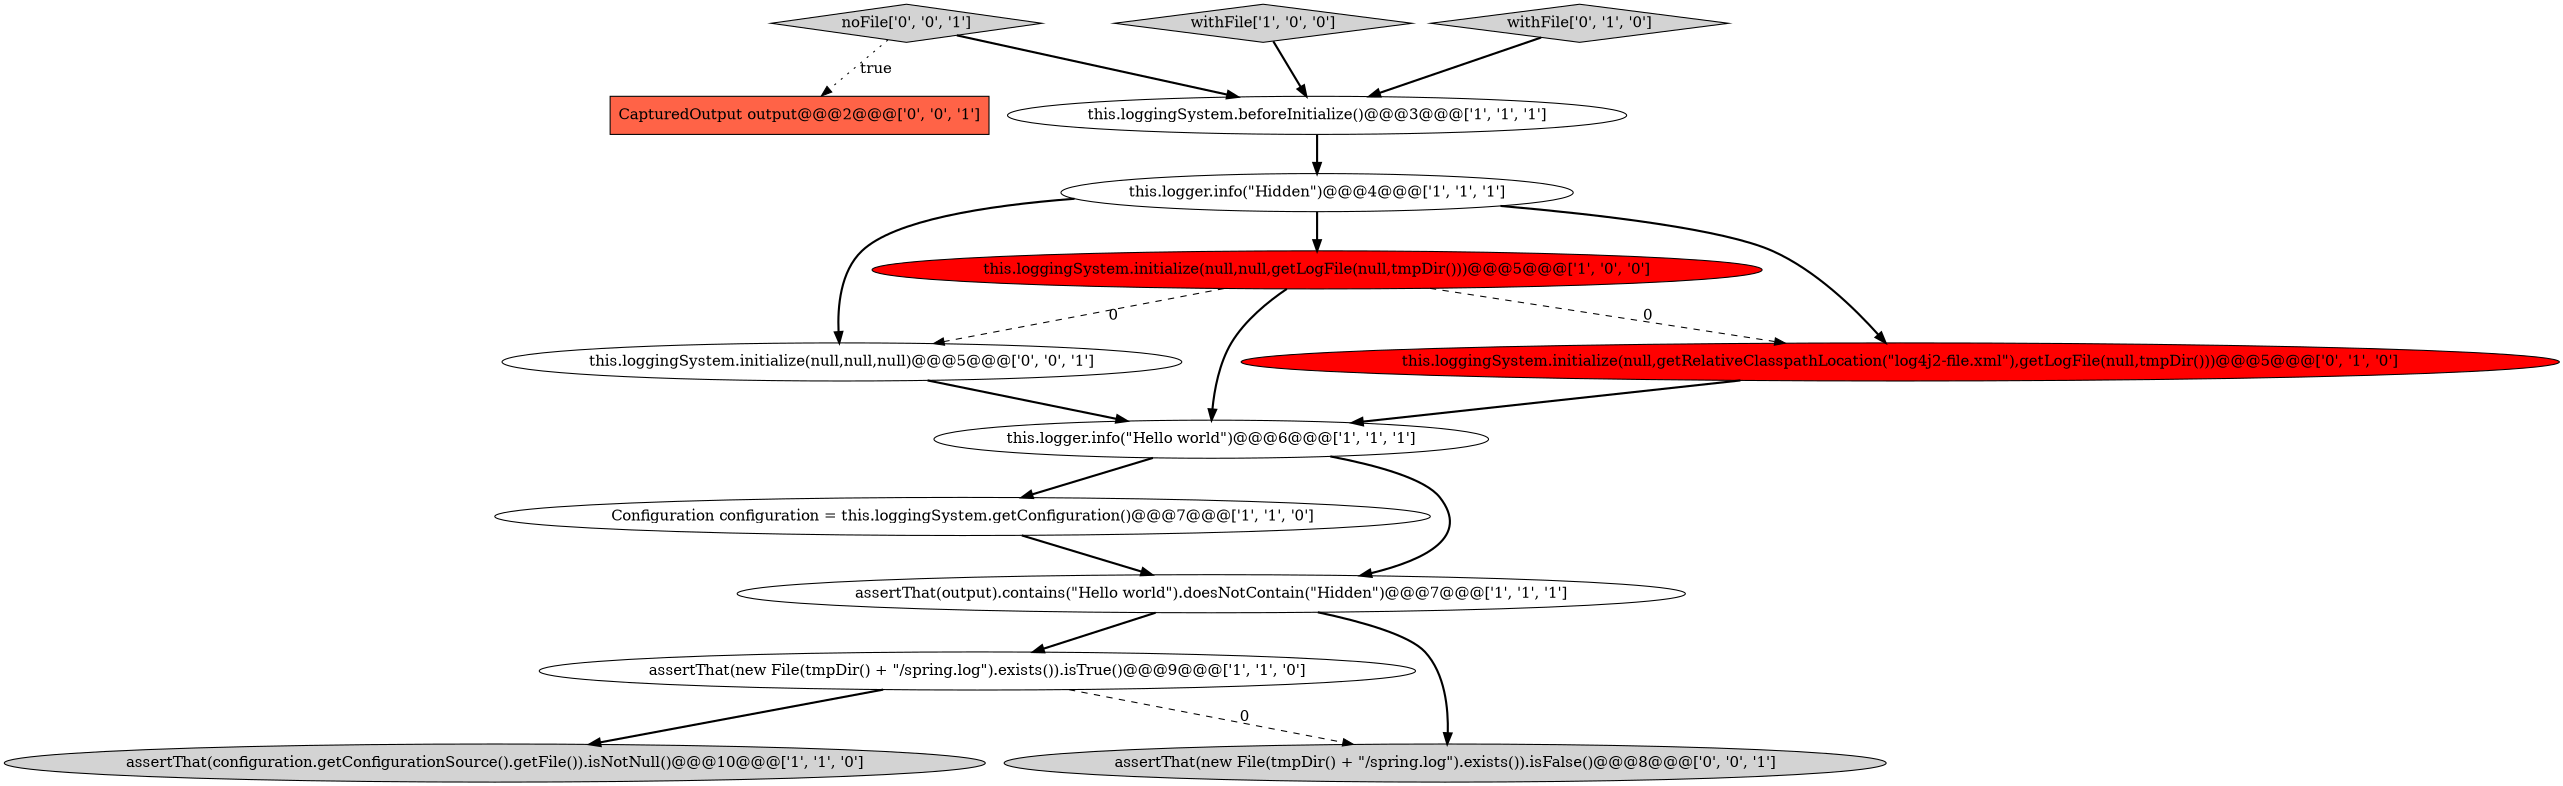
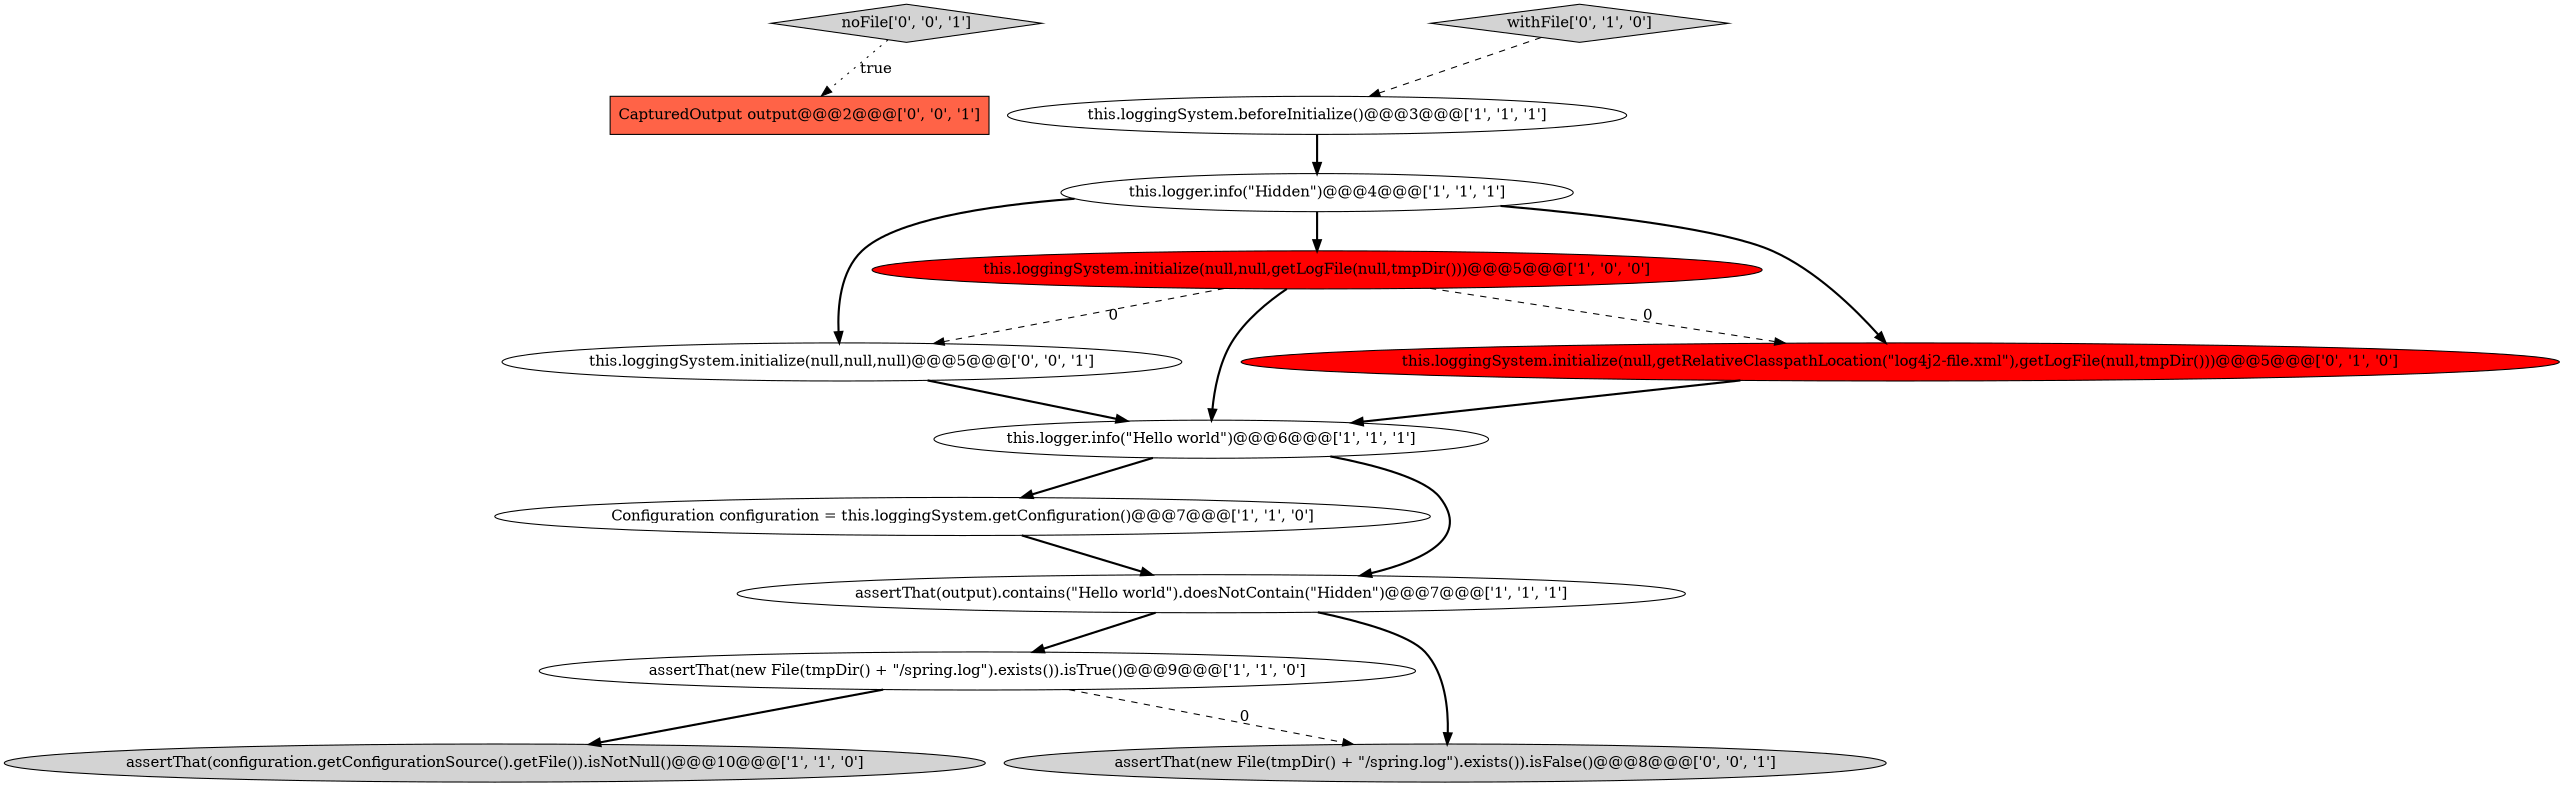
node "withFile['1', '0', '0']": removed
edge "noFile['0', '0', '1']" -> "this.loggingSystem.beforeInitialize()@@@3@@@['1', '1', '1']": removed
edge "withFile['0', '1', '0']" -> "this.loggingSystem.beforeInitialize()@@@3@@@['1', '1', '1']": style bold -> dashed
